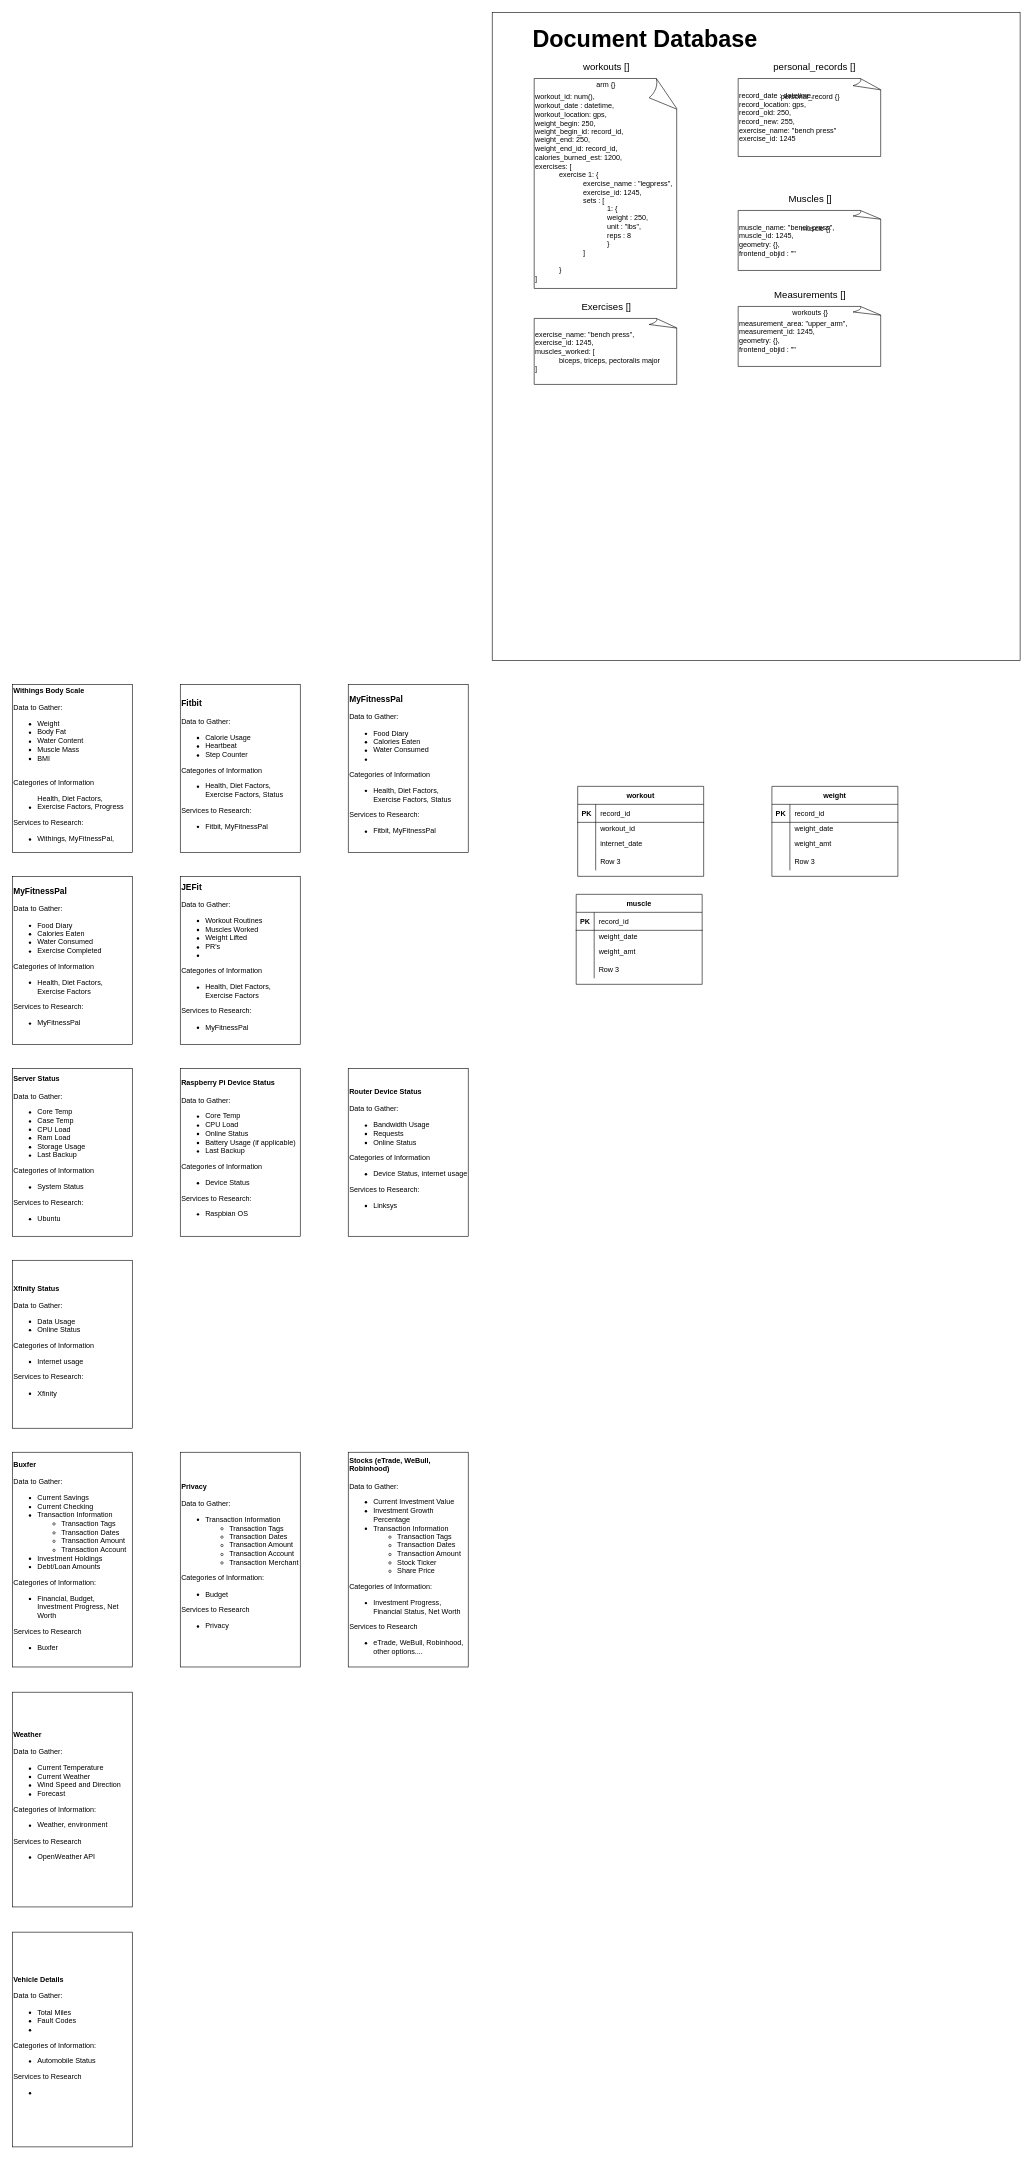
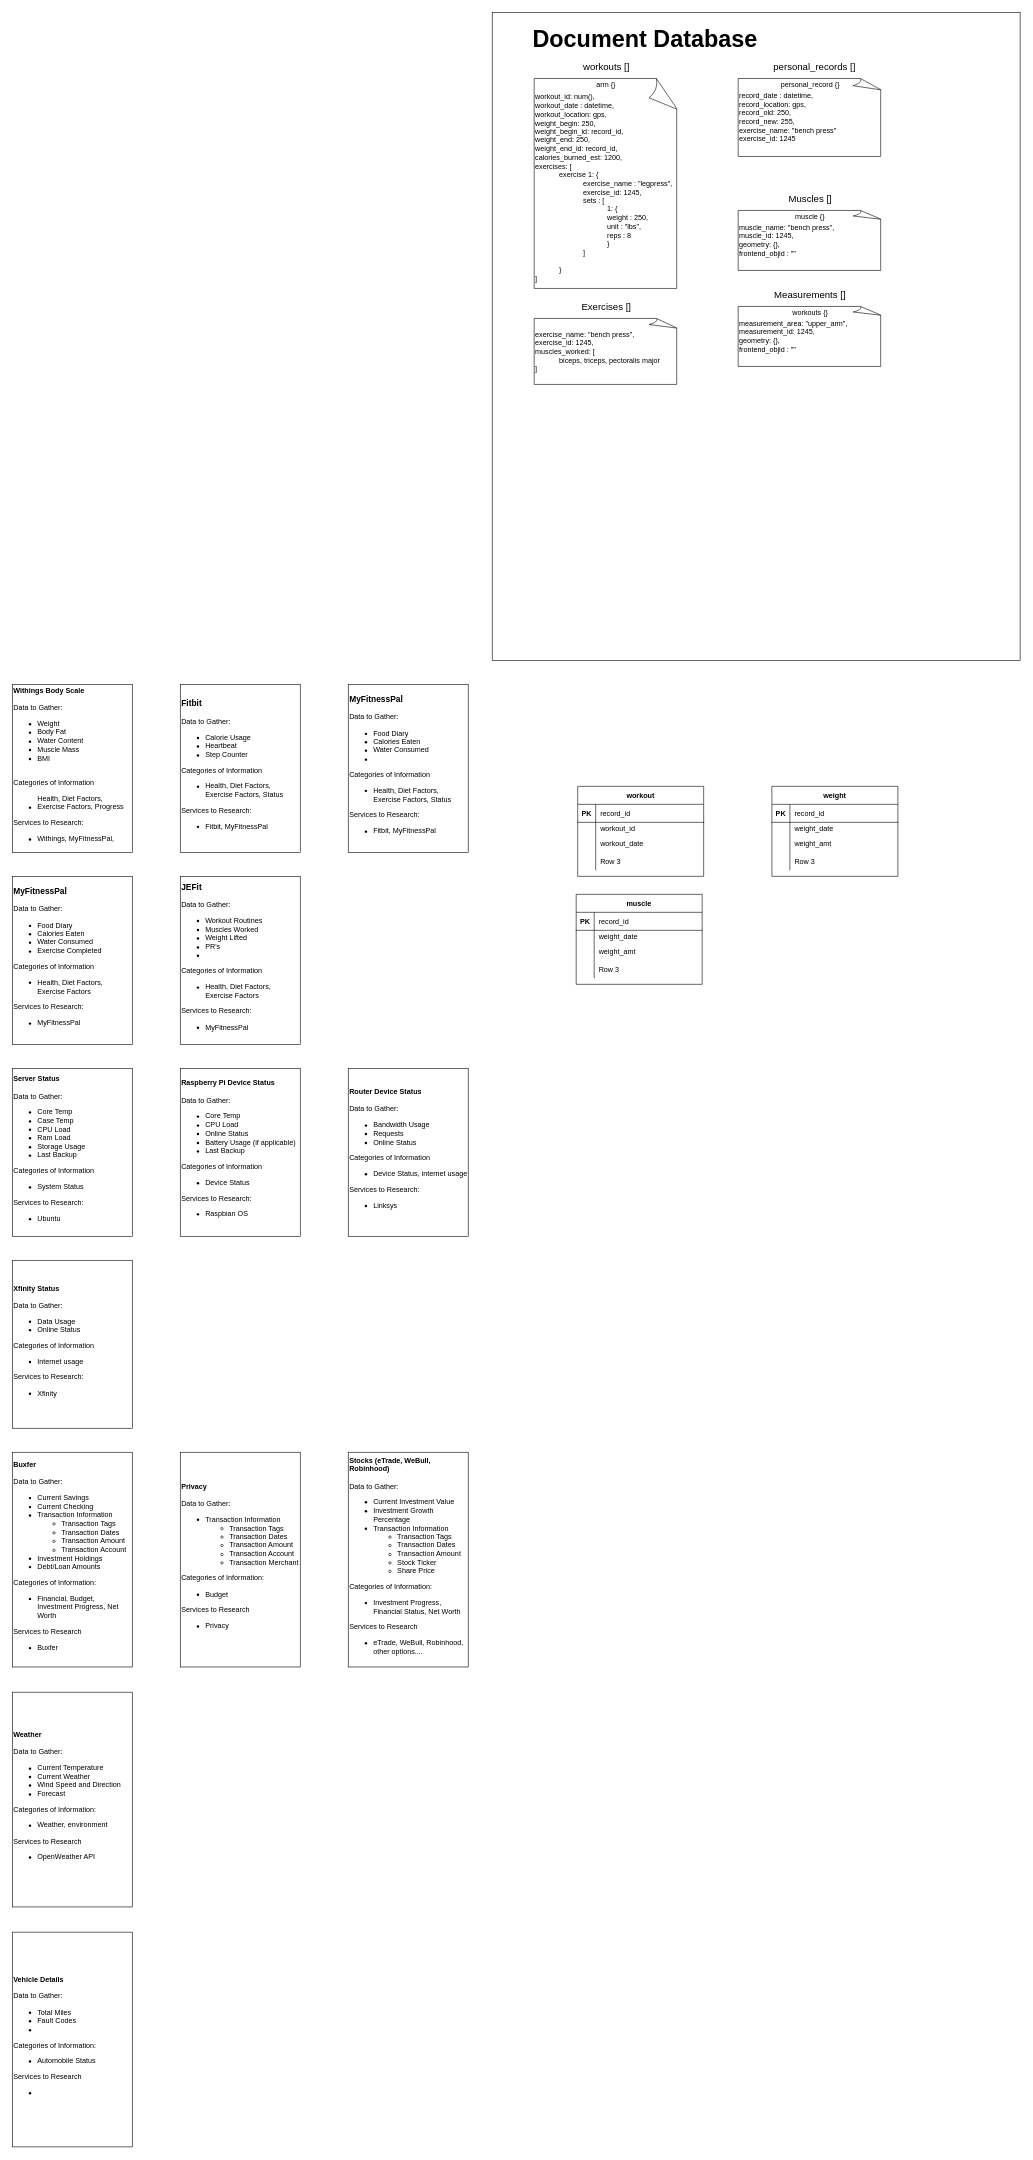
node "personal_record {}": moved (810, 96) -> (810, 84)
node "muscle {}": moved (816, 228) -> (810, 216)
node "internet_date": label "internet_date" -> "workout_date"
